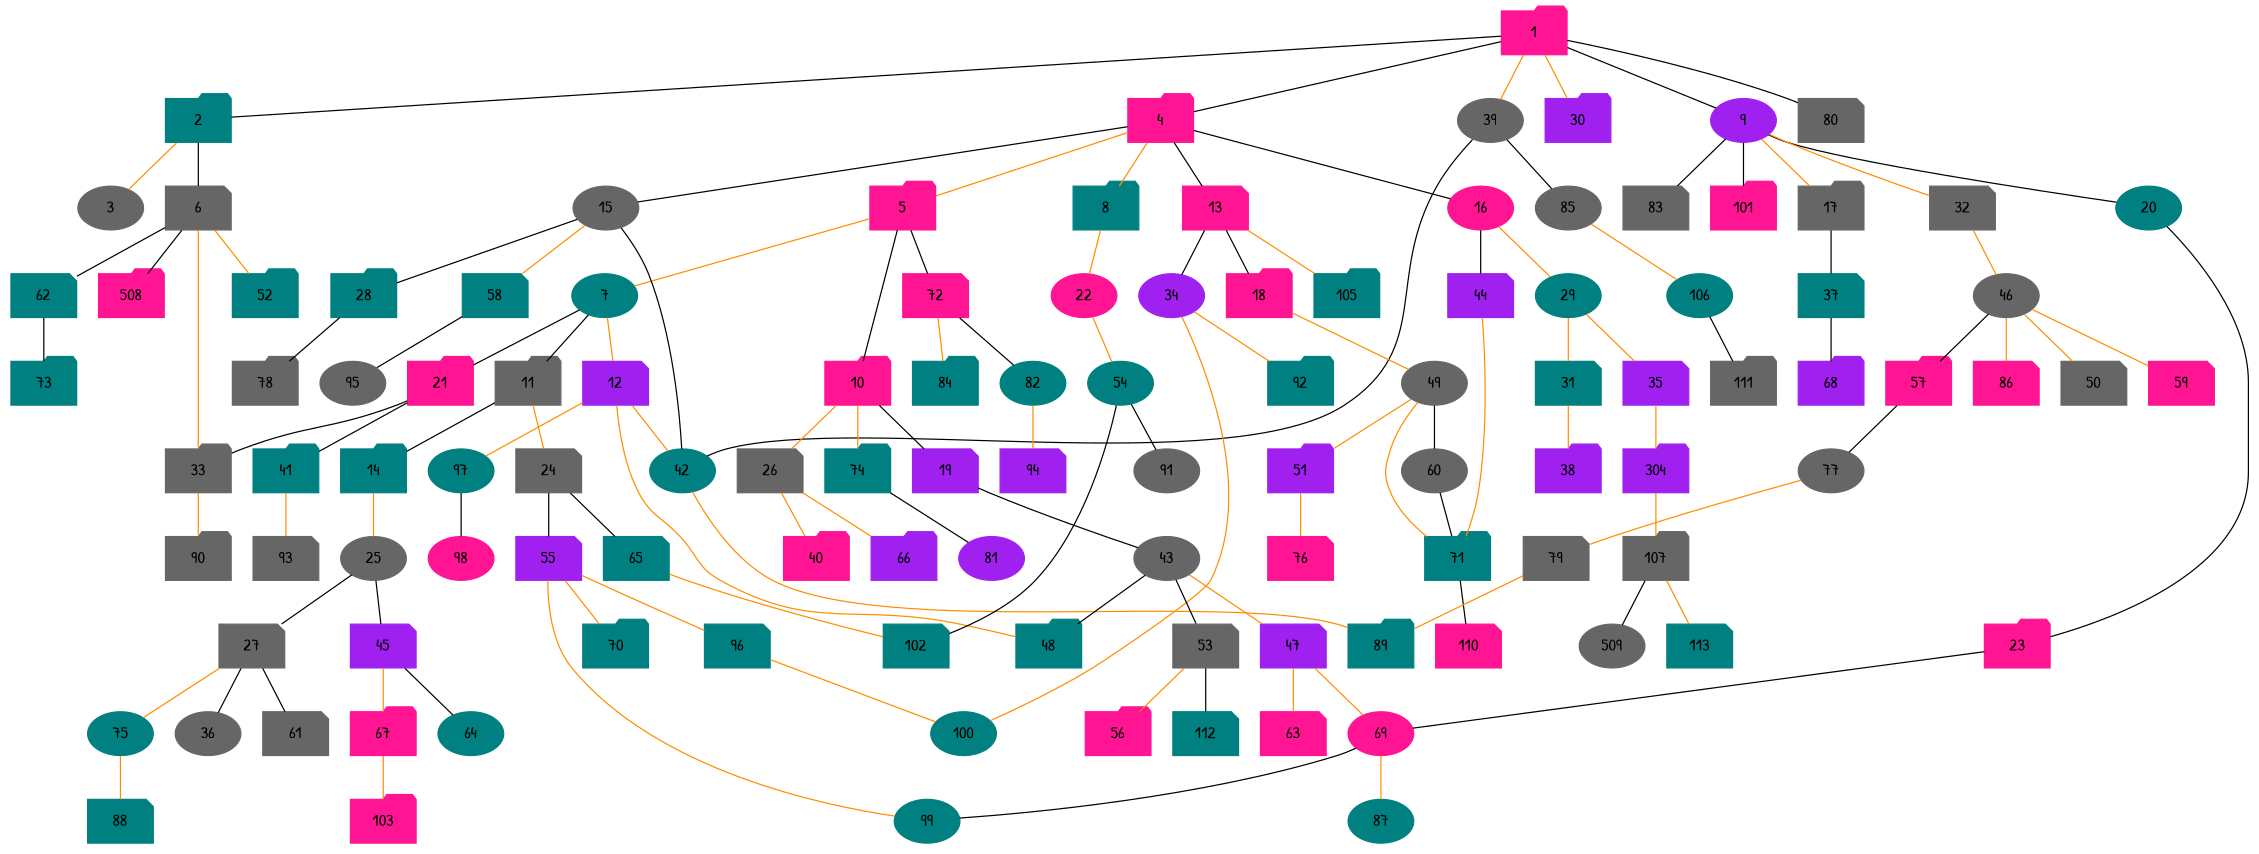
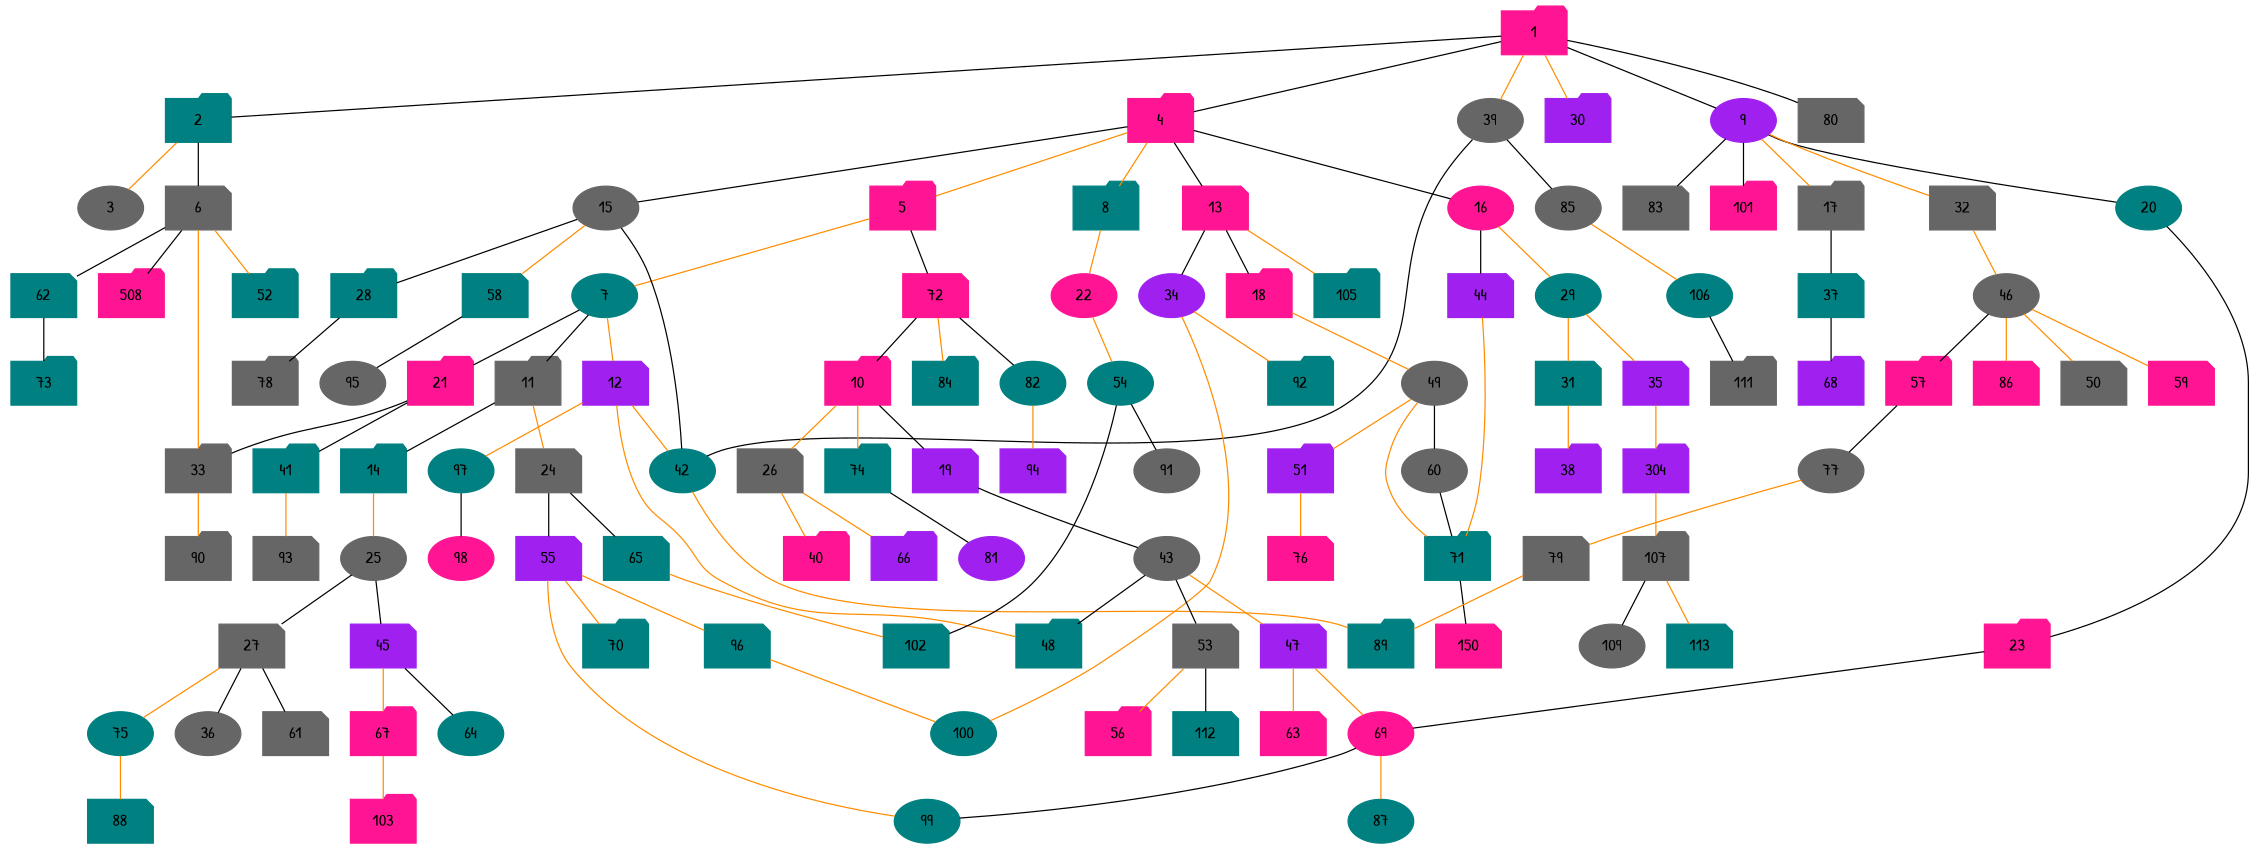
edge "5" -- "10": now "72" -- "10"
node "110": label "110" -> "150"
node "509": label "509" -> "109"
